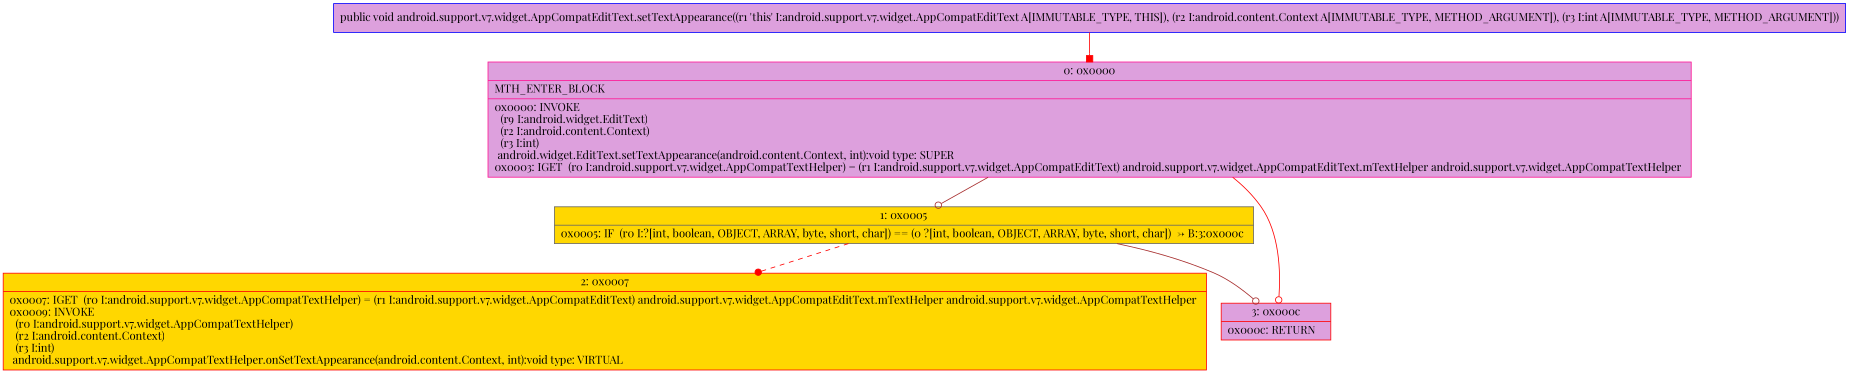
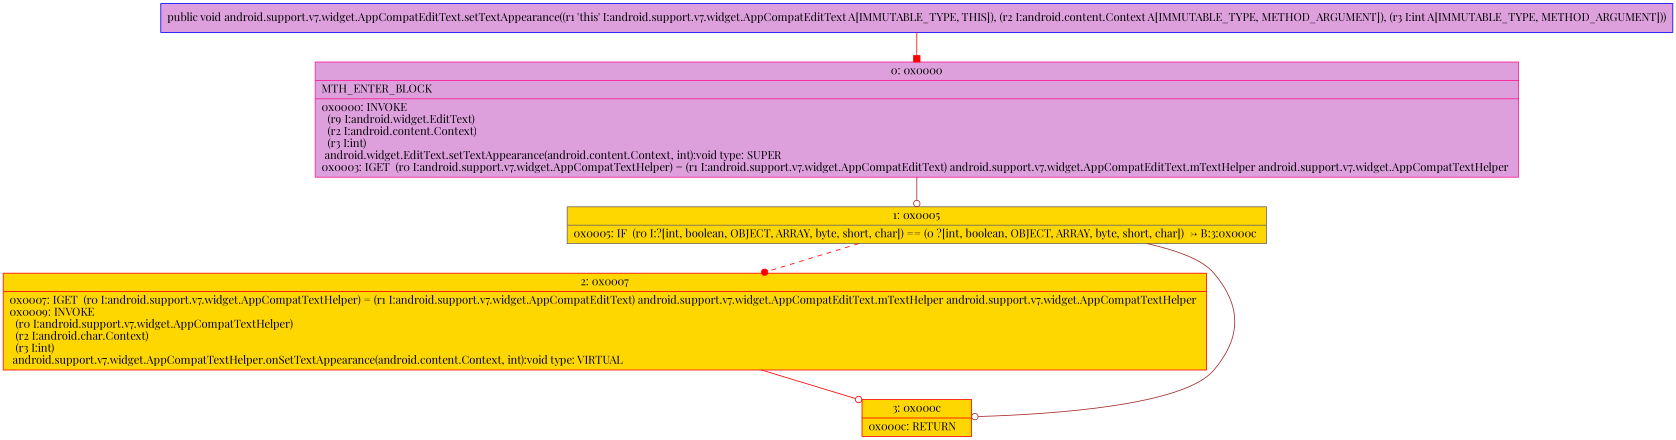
edge "0: 0x0000" -> "3: 0x000c": now "2: 0x0007" -> "3: 0x000c"
node "3: 0x000c": fillcolor plum -> gold
node "2: 0x0007": text "(r2 I:android.content.Context)" -> "(r2 I:android.char.Context)"
